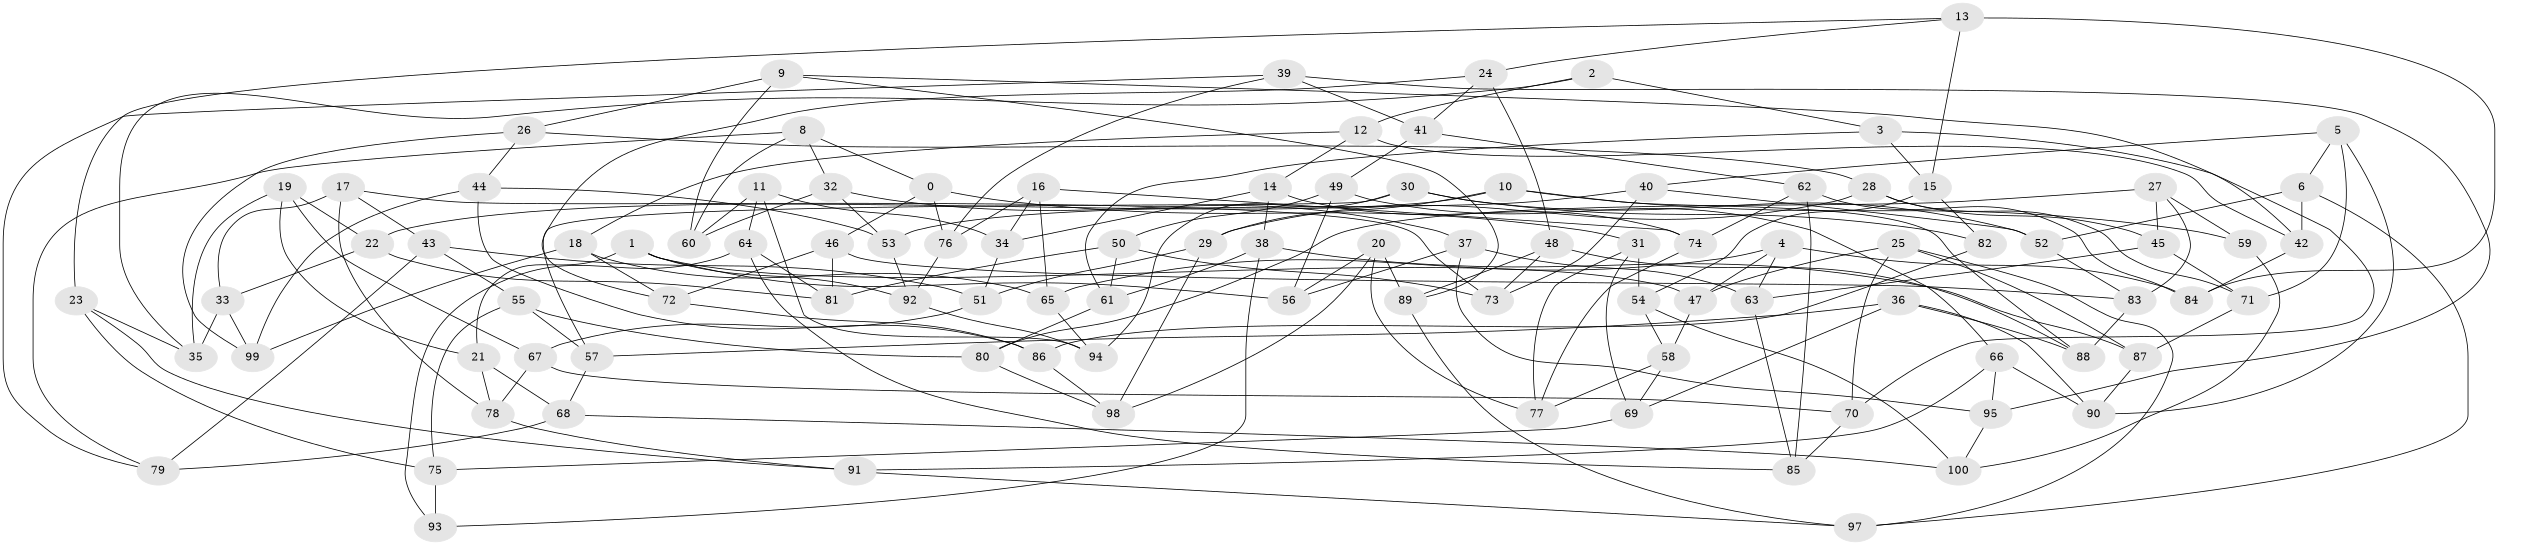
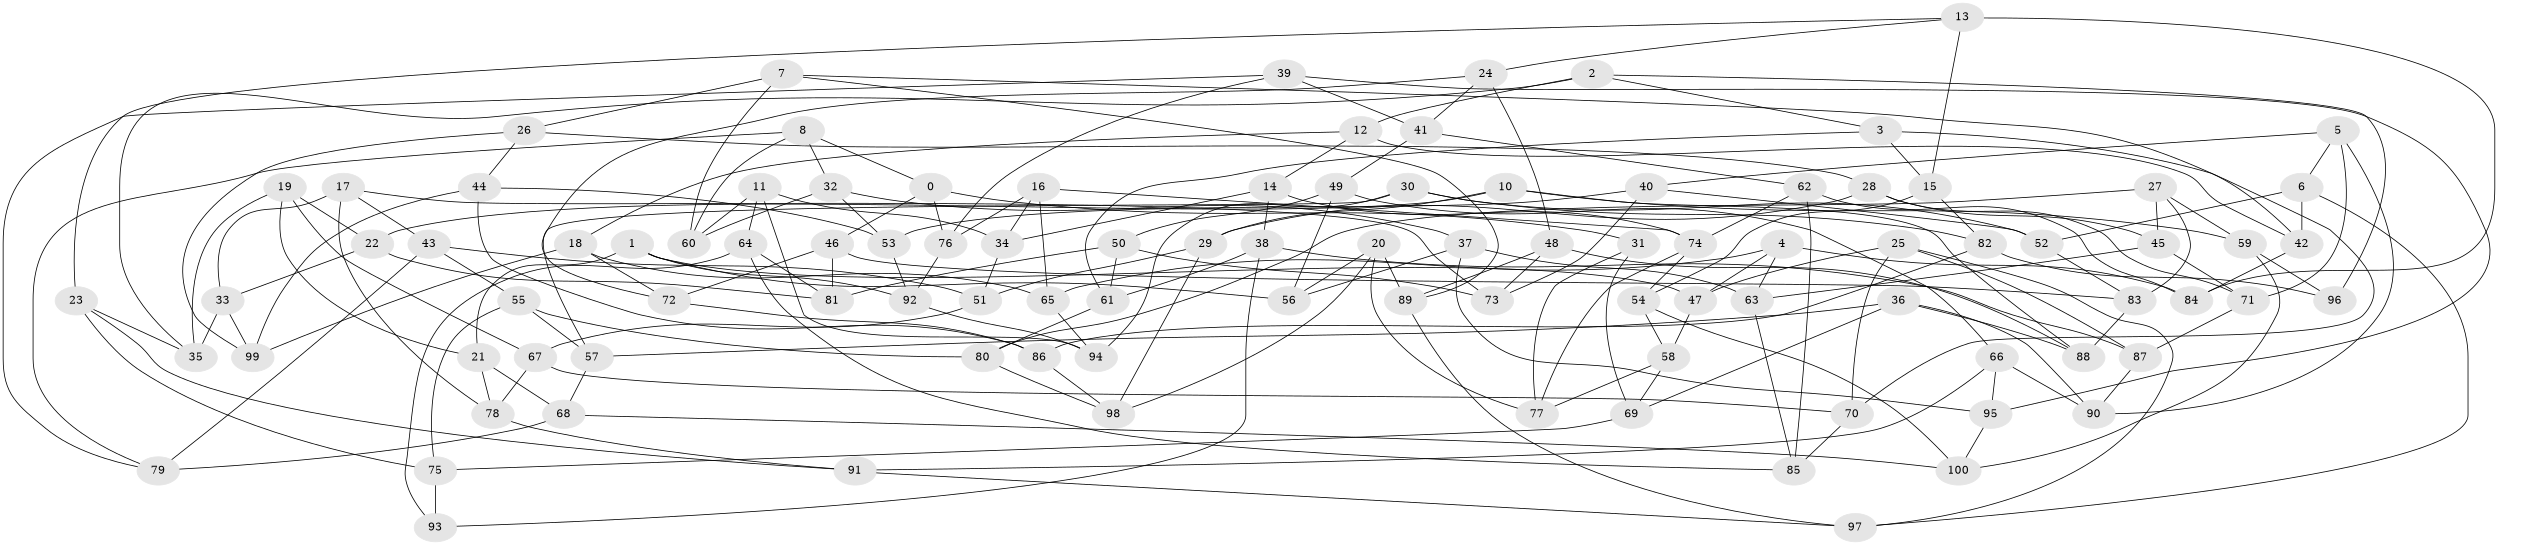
node "9": label "9" -> "7"
edge "31" -- "54": now "74" -- "54"
node "96": added
